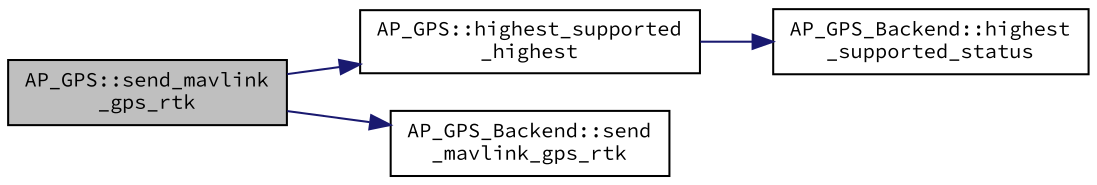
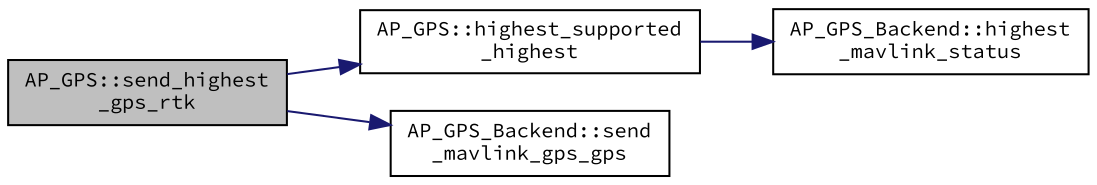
node "AP_GPS_Backend::highest _supported_status": label "AP_GPS_Backend::highest _supported_status" -> "AP_GPS_Backend::highest _mavlink_status"
node "AP_GPS::send_mavlink _gps_rtk": label "AP_GPS::send_mavlink _gps_rtk" -> "AP_GPS::send_highest _gps_rtk"
node "AP_GPS_Backend::send _mavlink_gps_rtk": label "AP_GPS_Backend::send _mavlink_gps_rtk" -> "AP_GPS_Backend::send _mavlink_gps_gps"
